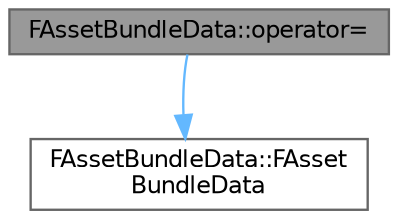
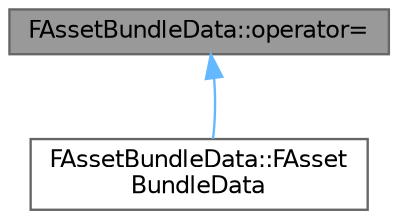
edge "FAssetBundleData::operator=" -> "FAssetBundleData::FAsset BundleData": reversed
